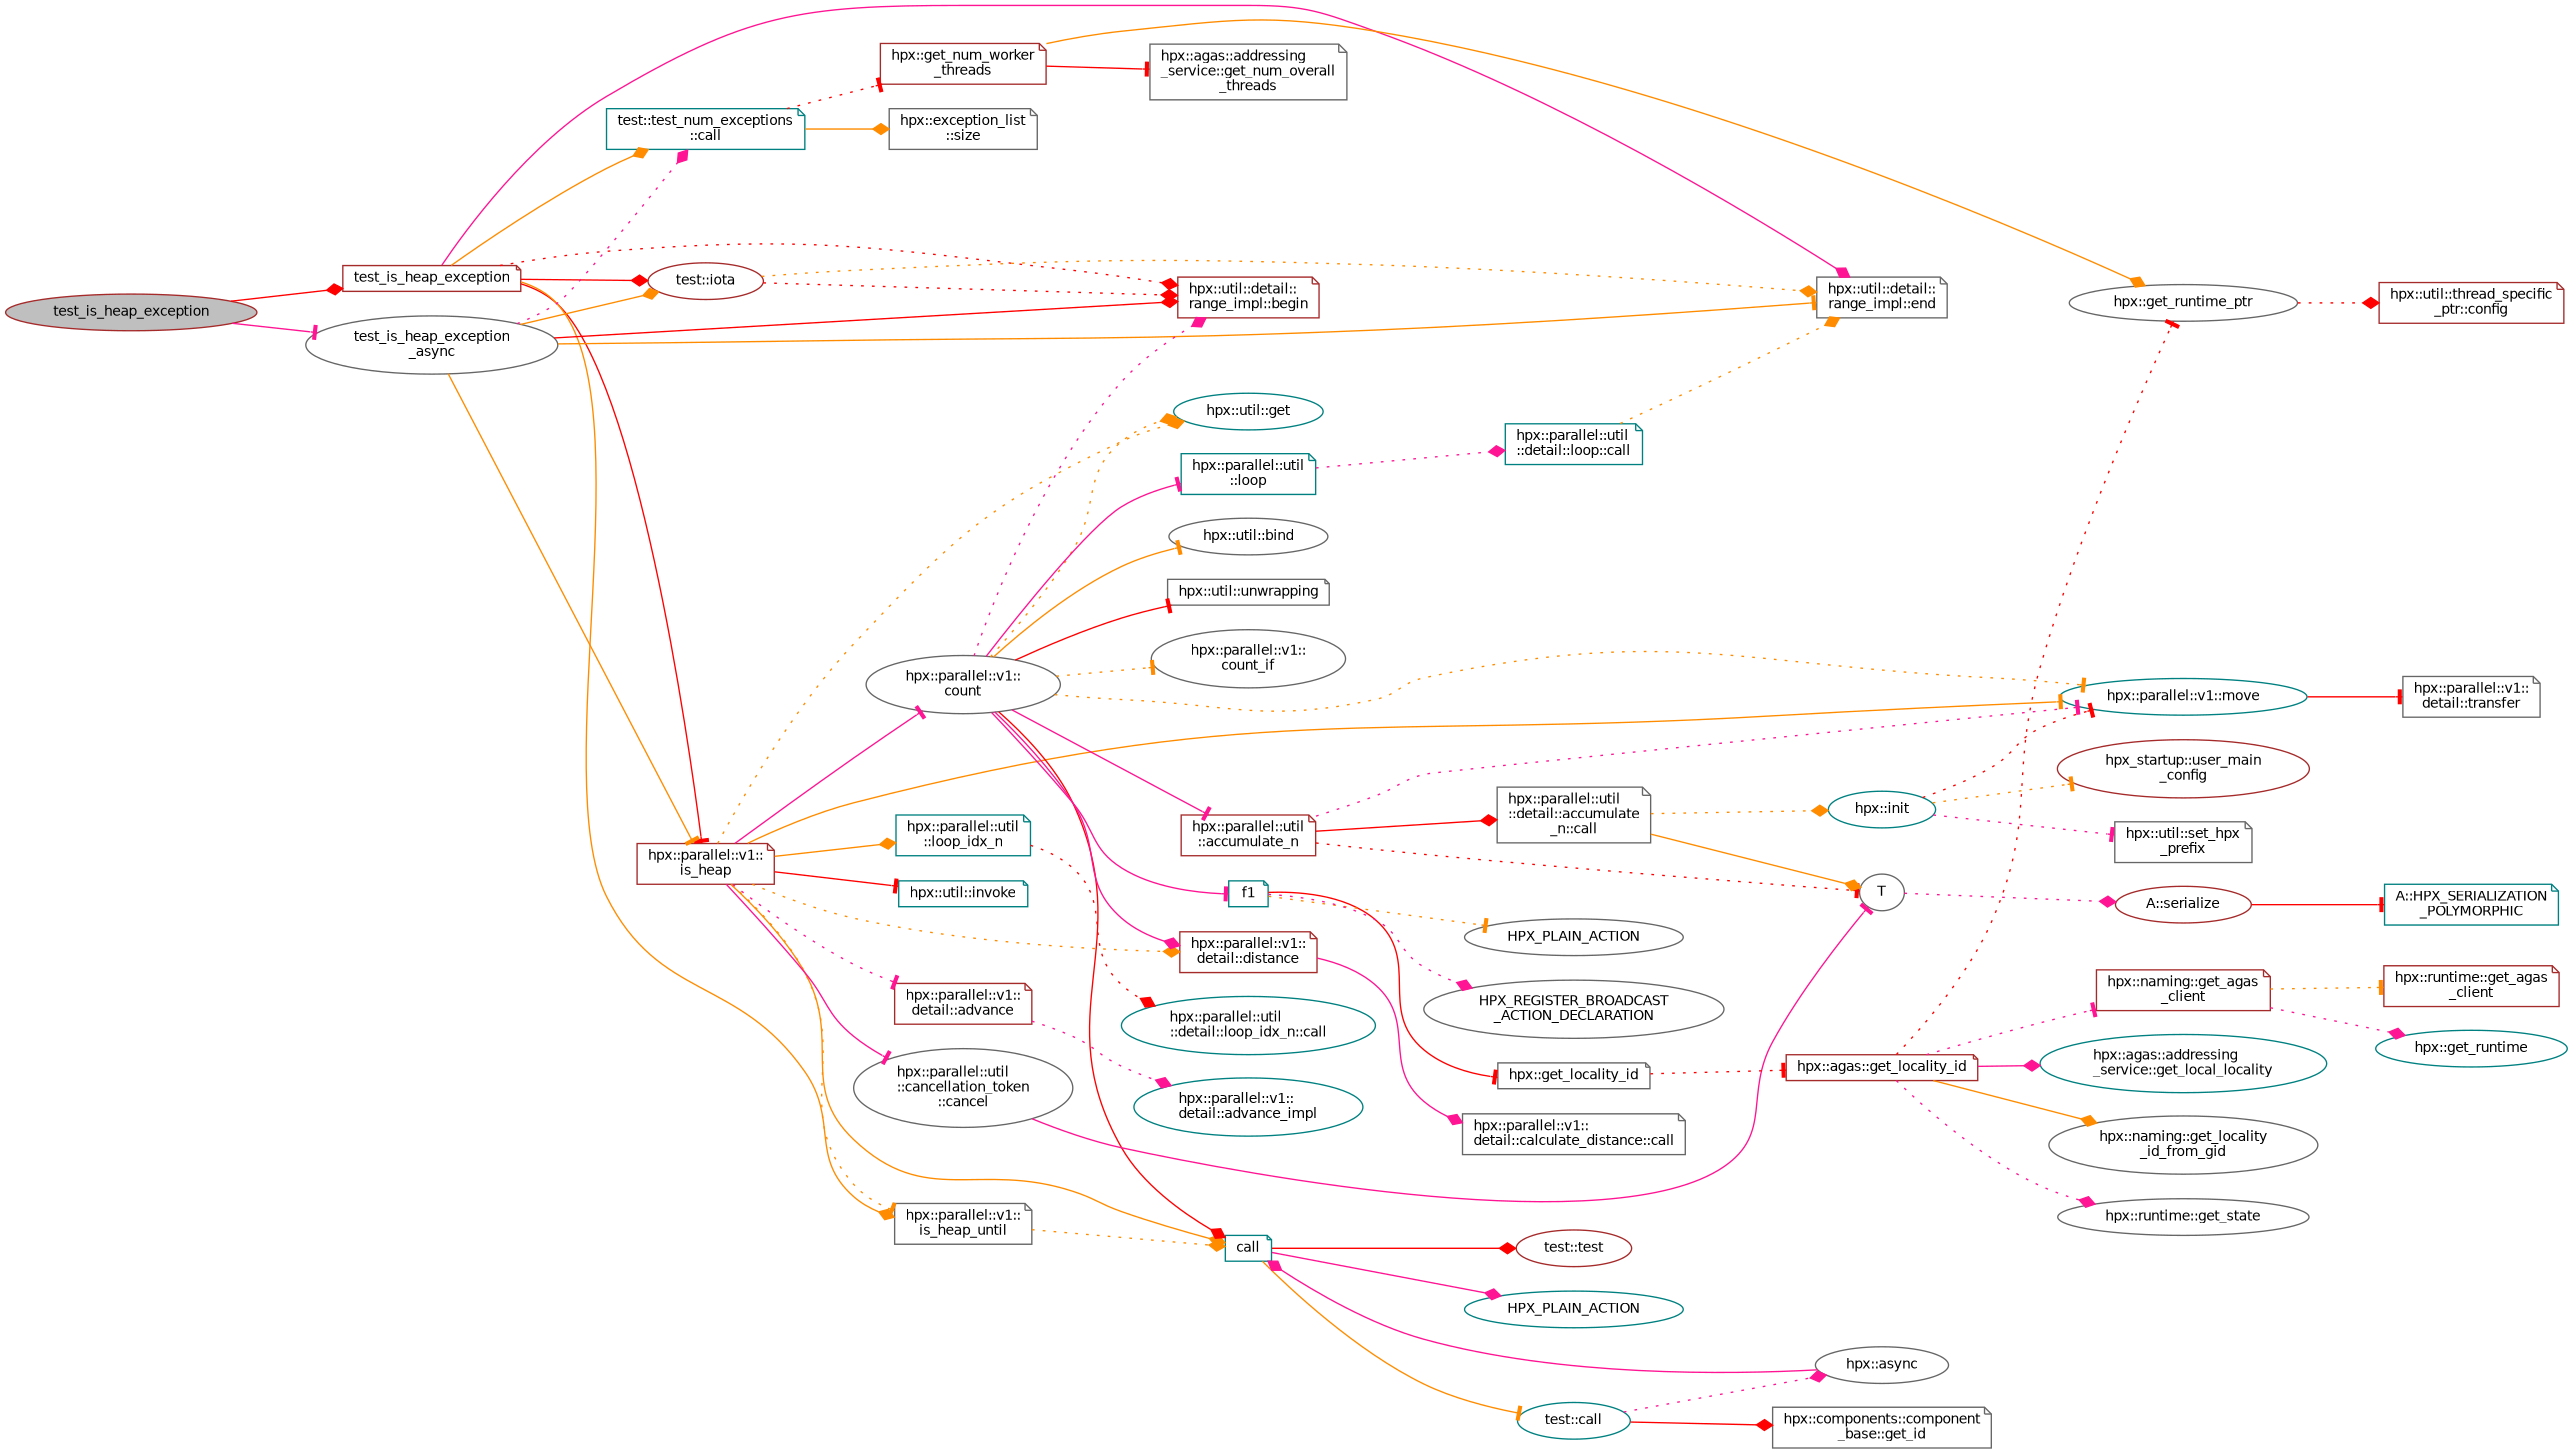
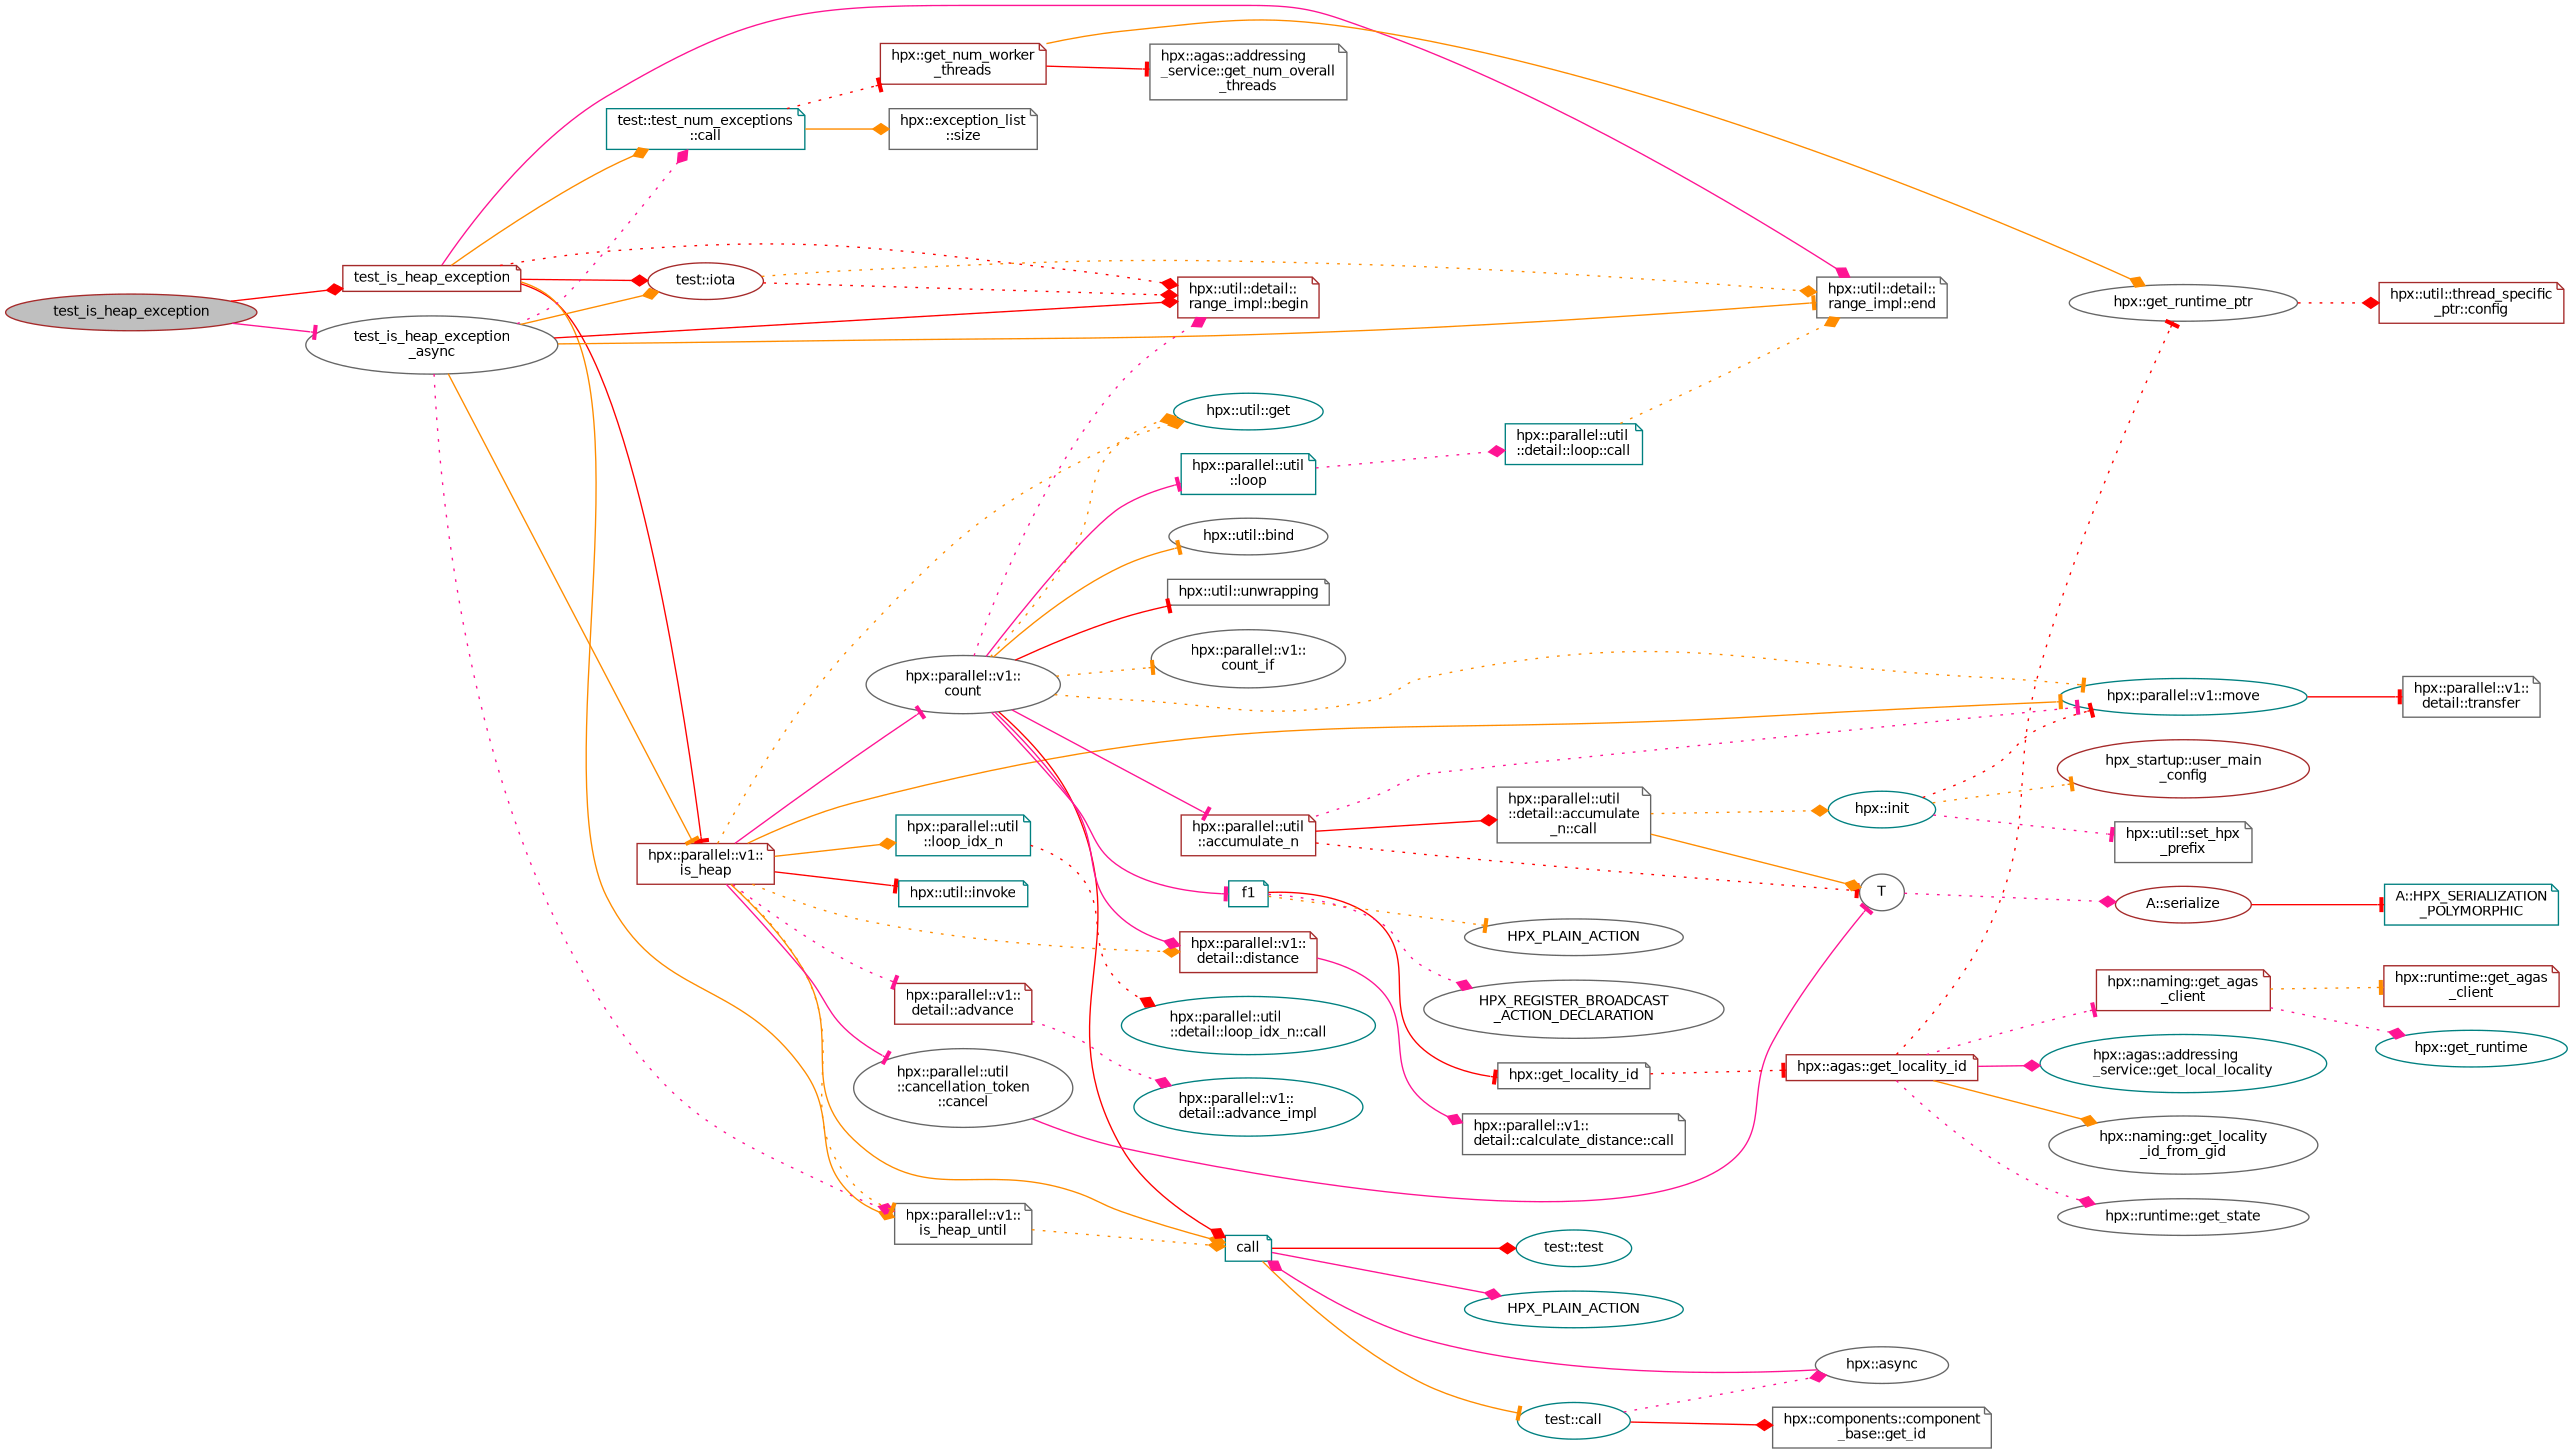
edge "test_is_heap_exception _async" -> "hpx::parallel::v1:: is_heap_until": added
node "test::test": color brown -> teal
